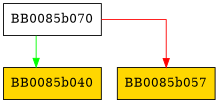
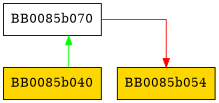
edge "BB0085b070" -> "BB0085b040": reversed
node "BB0085b057": label "BB0085b057" -> "BB0085b054"
